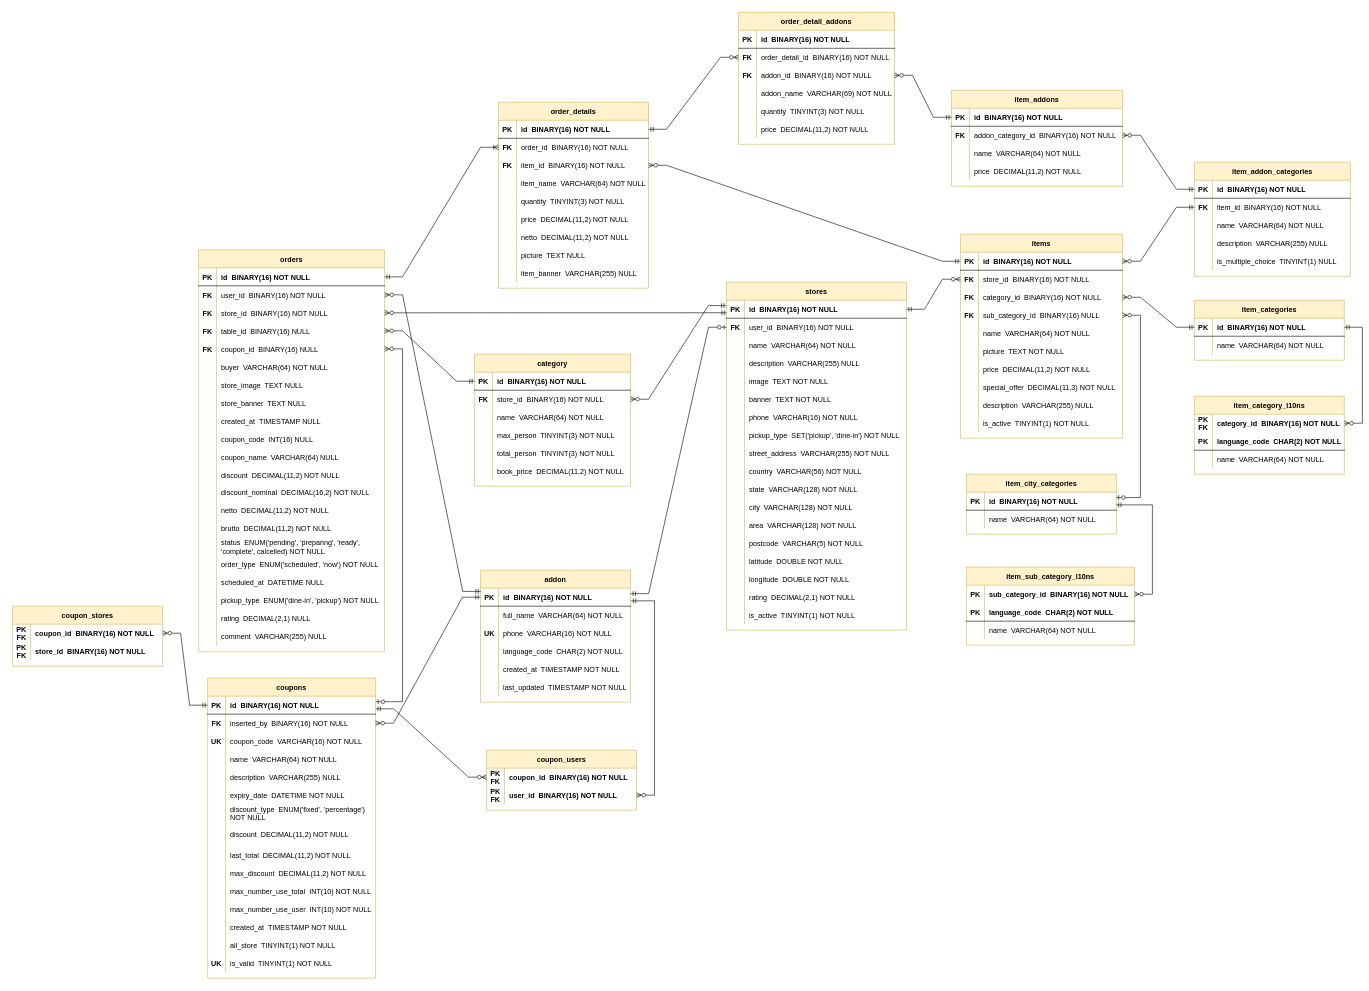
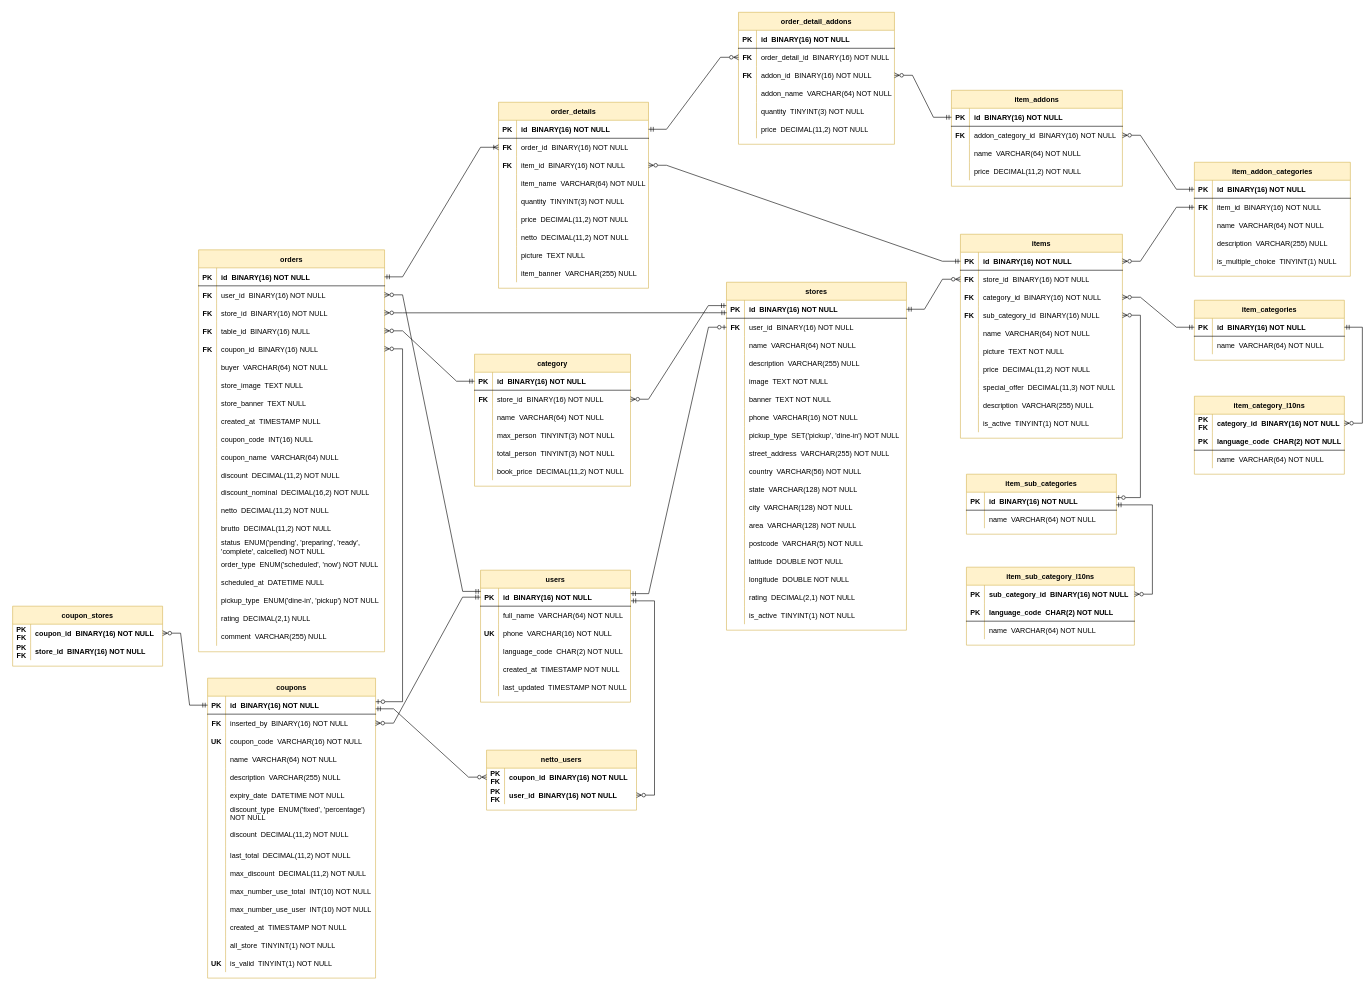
node "addon_name VARCHAR(69) NOT NULL": label "addon_name VARCHAR(69) NOT NULL" -> "addon_name VARCHAR(64) NOT NULL"
node "item_city_categories": label "item_city_categories" -> "item_sub_categories"
node "addon": label "addon" -> "users"
node "coupon_users": label "coupon_users" -> "netto_users"
